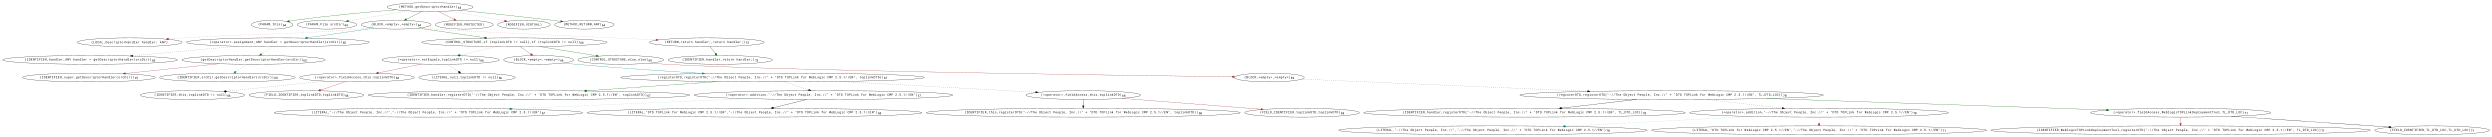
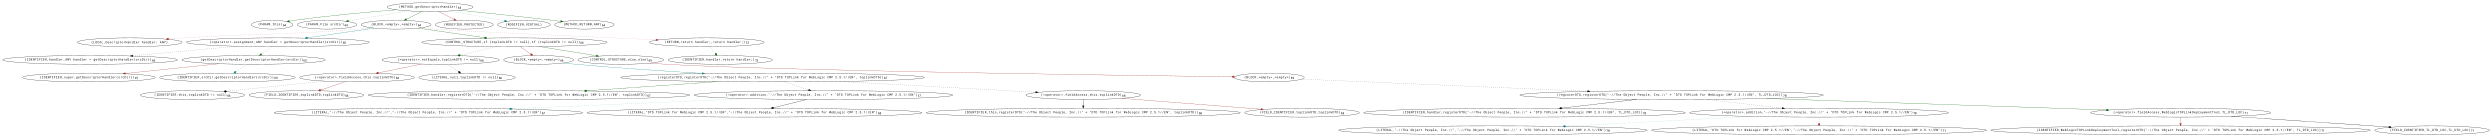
edge "(METHOD,getDescriptorHandler)" -> "(MODIFIER,VIRTUAL)": color brown -> teal
edge "(RETURN,return handler;,return handler;)" -> "(IDENTIFIER,handler,return handler;)": style solid -> dotted
